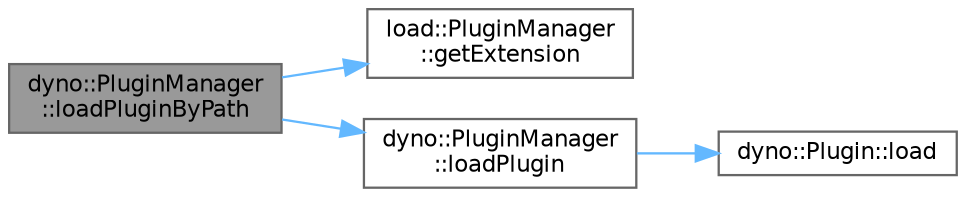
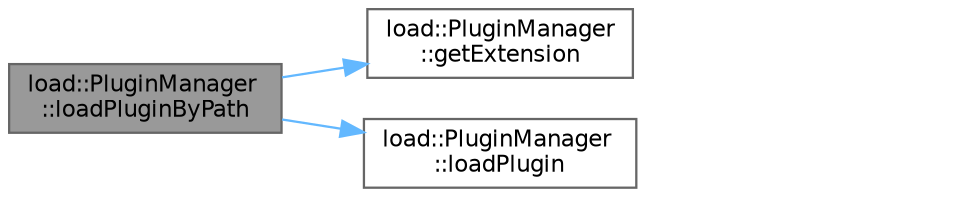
node "dyno::PluginManager ::loadPluginByPath": label "dyno::PluginManager ::loadPluginByPath" -> "load::PluginManager ::loadPluginByPath"
node "dyno::PluginManager ::loadPlugin": label "dyno::PluginManager ::loadPlugin" -> "load::PluginManager ::loadPlugin"
node "dyno::Plugin::load": removed
